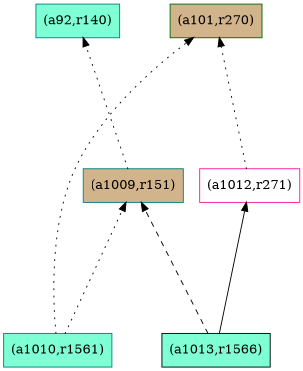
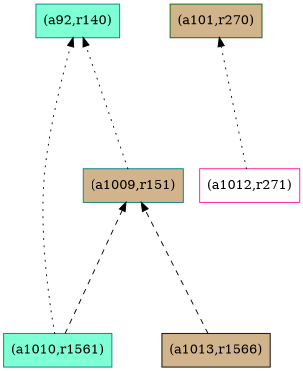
edge "(a1010,r1561)" -> "(a101,r270)": now "(a1010,r1561)" -> "(a92,r140)"
edge "(a1010,r1561)" -> "(a1009,r151)": style dotted -> dashed
edge "(a1013,r1566)" -> "(a1012,r271)": removed
node "(a1013,r1566)": fillcolor aquamarine -> tan
